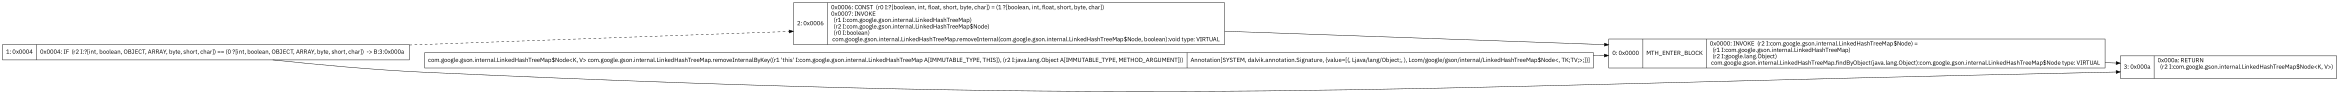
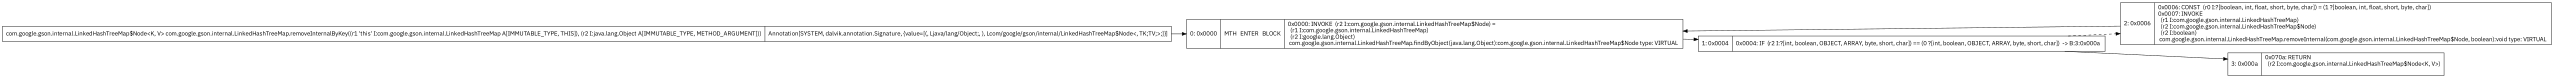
node "2: 0x0006": text "(r0 I:boolean)" -> "(r2 I:boolean)"
node "3: 0x000a": text "0x000a: RETURN" -> "0x070a: RETURN"
edge "0: 0x0000" -> "3: 0x000a": now "0: 0x0000" -> "1: 0x0004"
